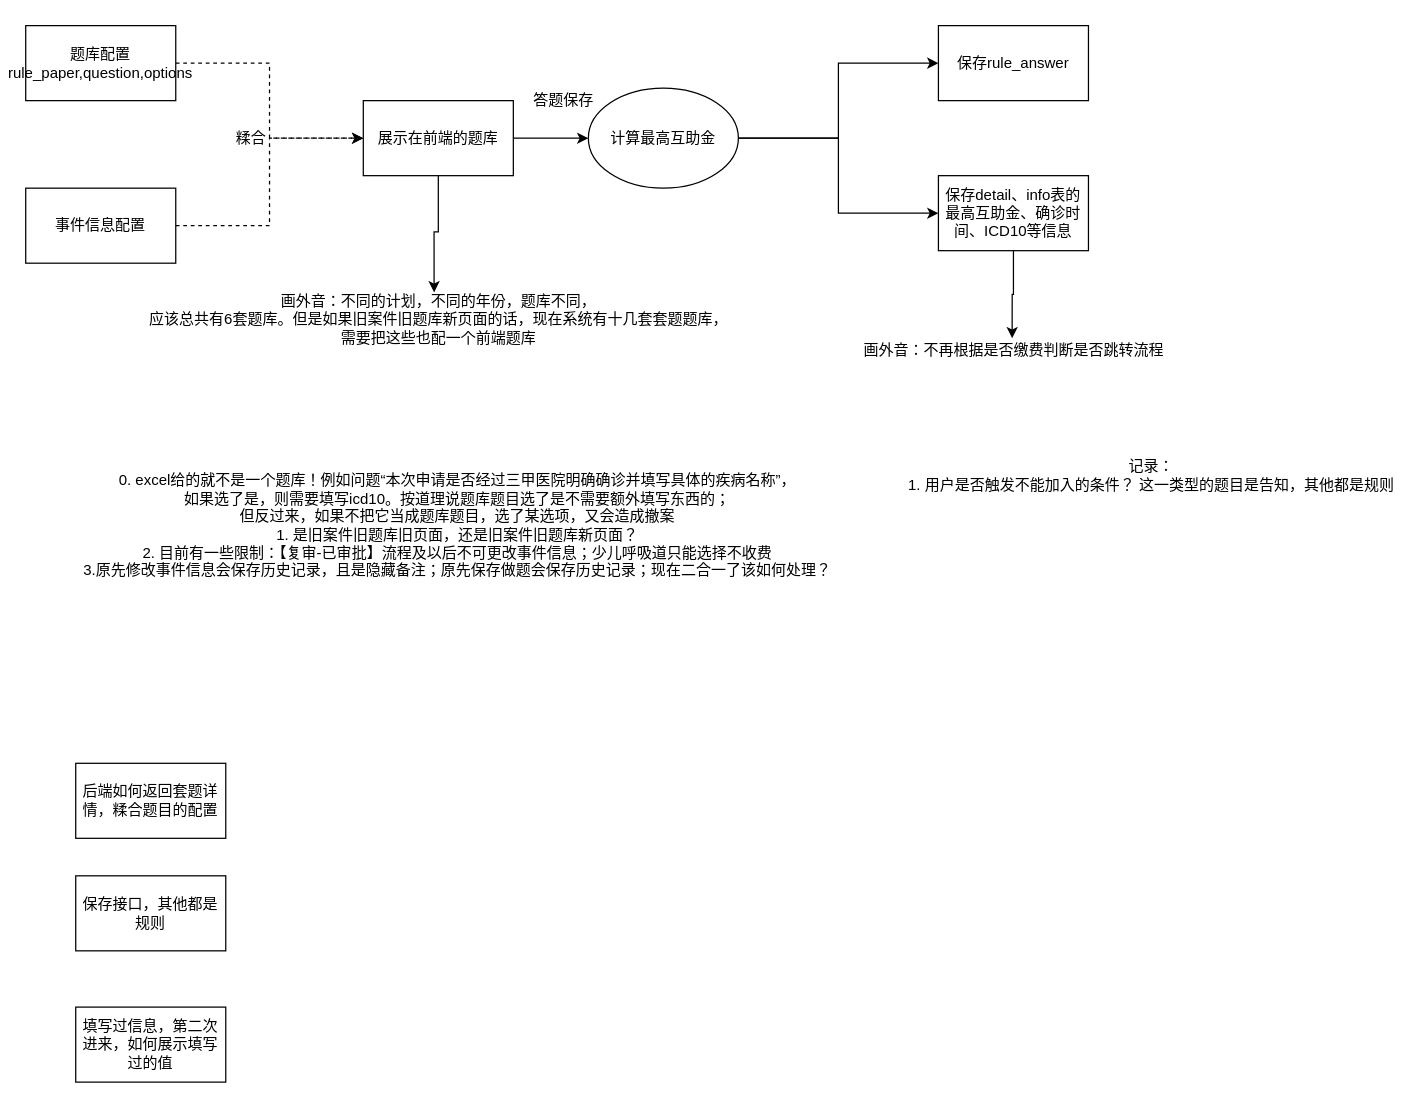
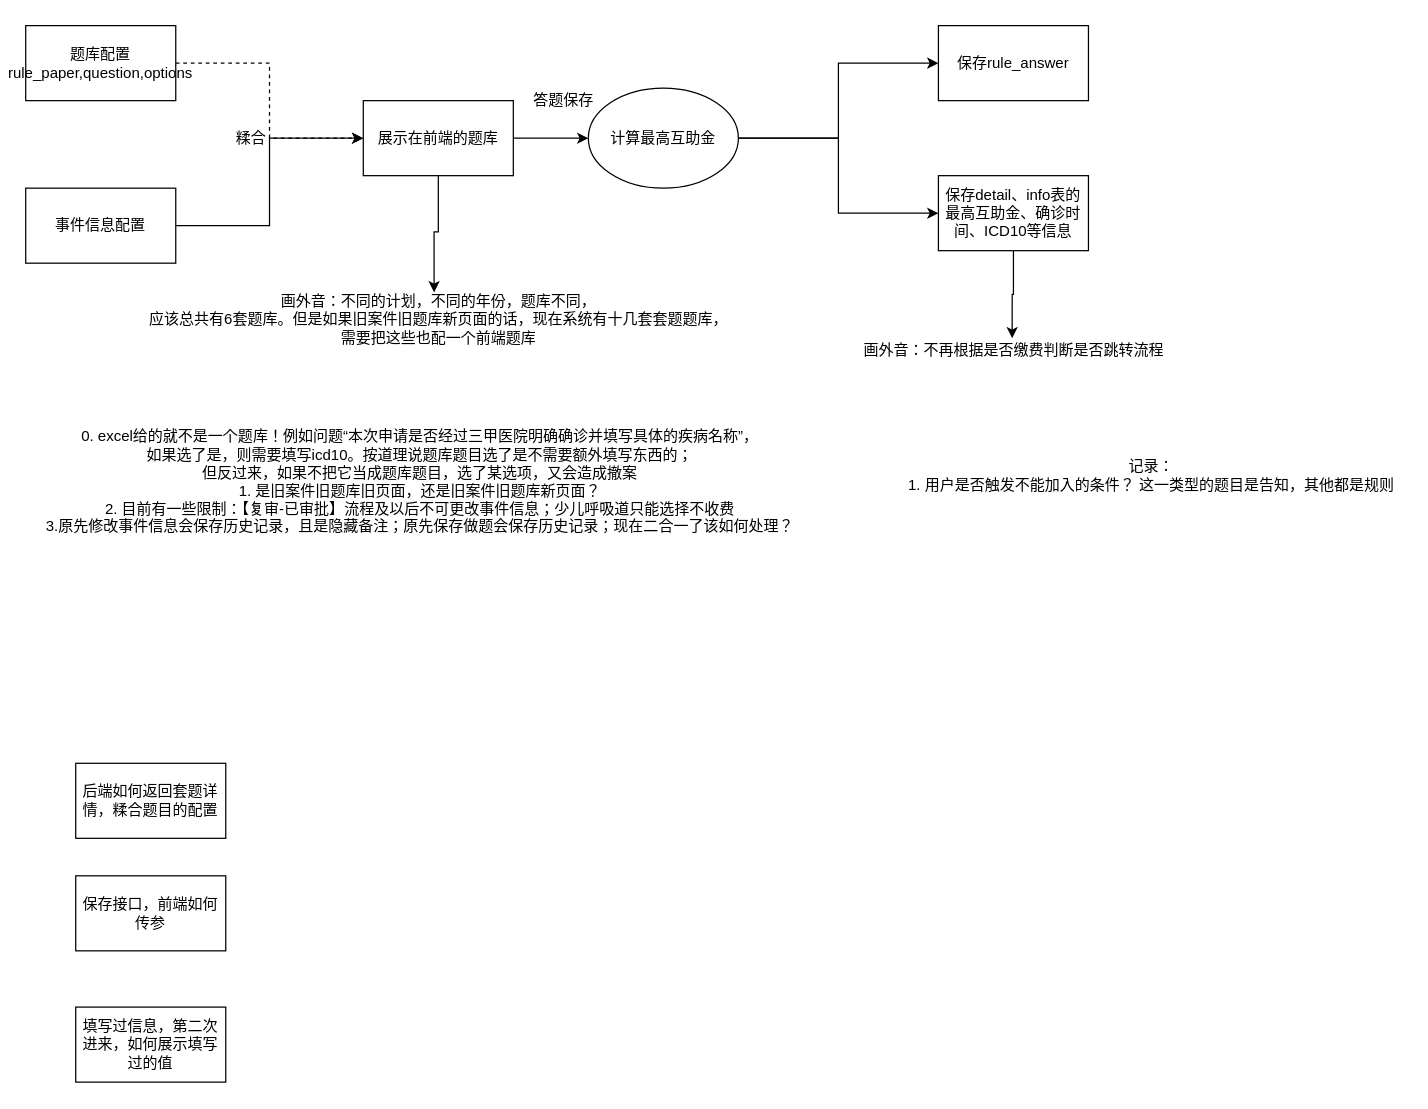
edge "事件信息配置" -> "展示在前端的题库": style dashed -> solid
node "0. excel给的就不是一个题库！例如问题“本次申请是否经过三甲医院明确确诊并填写具体的疾病名称”， 如果选了是，则需要填写icd10。按道理说题库题目选了是不需要额外填写东西的； 但反过来，如果不把它当成题库题目，选了某选项，又会造成撤案 1. 是旧案件旧题库旧页面，还是旧案件旧题库新页面？ 2. 目前有一些限制：【复审-已审批】流程及以后不可更改事件信息；少儿呼吸道只能选择不收费 3.原先修改事件信息会保存历史记录，且是隐藏备注；原先保存做题会保存历史记录；现在二合一了该如何处理？": moved (457, 526) -> (419, 482)
node "保存接口，其他都是规则": label "保存接口，其他都是规则" -> "保存接口，前端如何传参"
